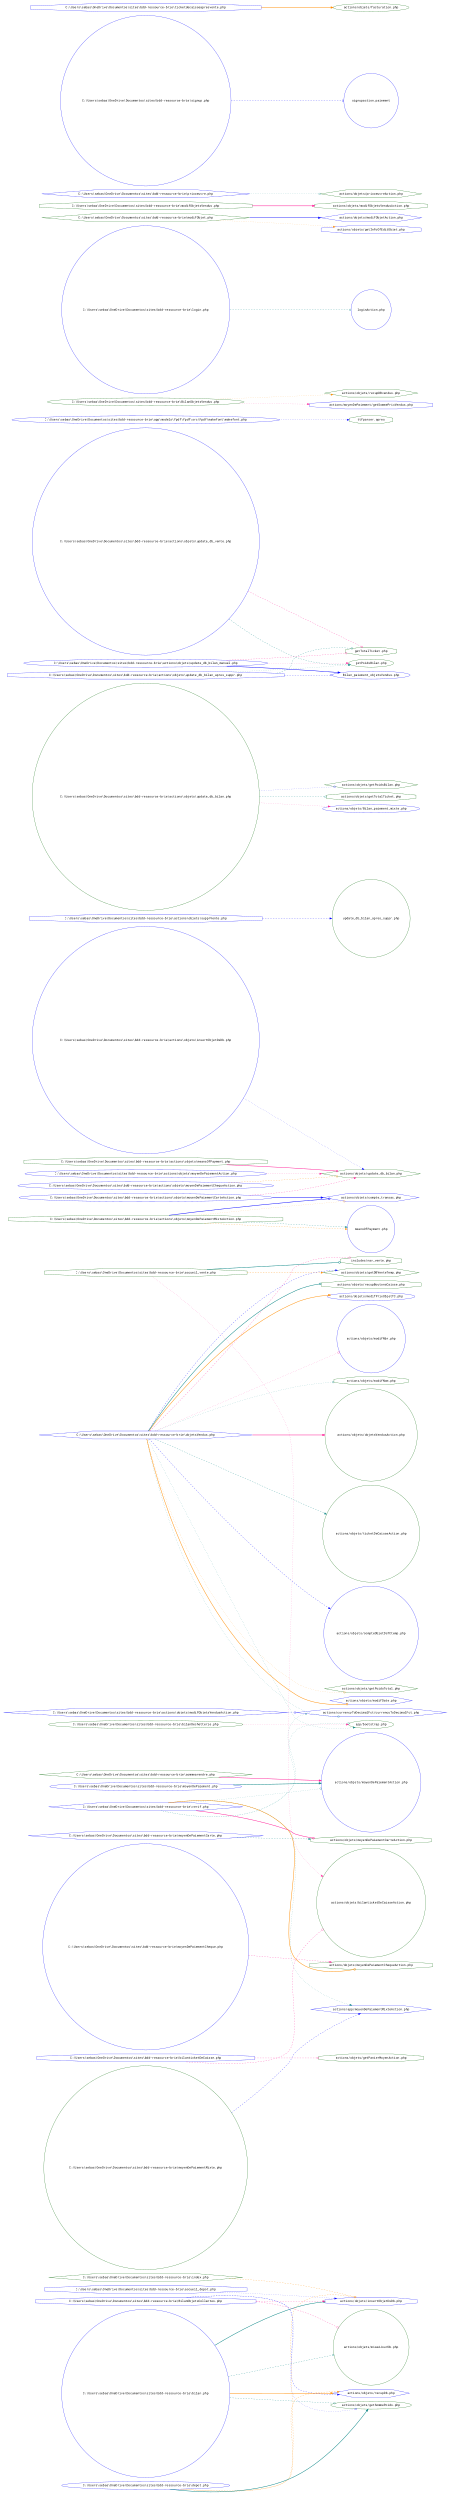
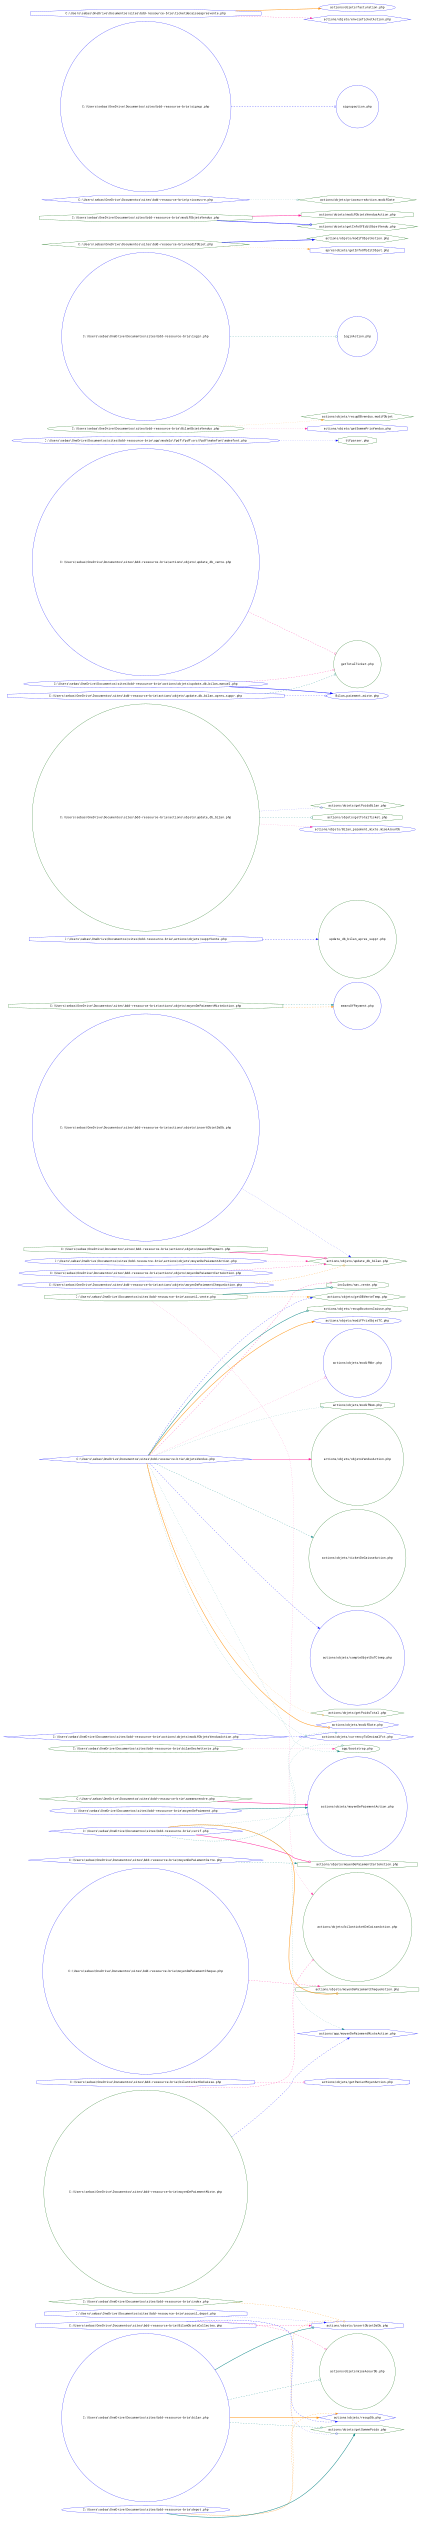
node "actions/objets/facturation.php": color darkgreen -> blue
node "actions/objets/envoieTicketAction.php": added
node "signupaction.paiement": label "signupaction.paiement" -> "signupaction.php"
node "actions/objets/prixoeuvreAction.php": label "actions/objets/prixoeuvreAction.php" -> "actions/objets/prixoeuvreAction.modifDate"
node "actions/objets/modifObjetAction.php": color blue -> darkgreen
node "actions/objets/getInfoOfEditObjetVendu.php": added
node "actions/objets/getInfoOfEditObjet.php": label "actions/objets/getInfoOfEditObjet.php" -> "apres/objets/getInfoOfEditObjet.php"
node "actions/objets/recupDBvendus.php": label "actions/objets/recupDBvendus.php" -> "actions/objets/recupDBvendus.modifObjet"
node "actions/moyenDePaiement/getSommePrixVendus.php": label "actions/moyenDePaiement/getSommePrixVendus.php" -> "actions/objets/getSommePrixVendus.php"
node "ttfparser.apres": label "ttfparser.apres" -> "ttfparser.php"
node "getTotalTicket.php": shape octagon -> circle
node "getPoidsBilan.php": removed
node "Bilan_paiement_objetsVendus.php": label "Bilan_paiement_objetsVendus.php" -> "Bilan_paiement_mixte.php"
node "actions/objets/Bilan_paiement_mixte.php": label "actions/objets/Bilan_paiement_mixte.php" -> "actions/objets/Bilan_paiement_mixte.miseAJourDb"
node "actions/objets/compte_transac.php": removed
node "actions/currencyToDecimalFct/currencyToDecimalFct.php": label "actions/currencyToDecimalFct/currencyToDecimalFct.php" -> "actions/objets/currencyToDecimalFct.php"
node "actions/objets/getPanierMoyenAction.php": color darkgreen -> blue
node "actions/objets/getSommePoids.php": shape ellipse -> hexagon
